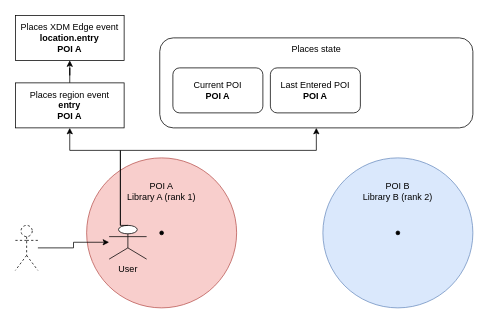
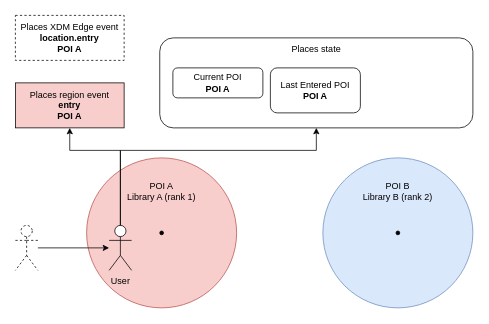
node "Places XDM Edge event location.entry POI A": style solid -> dashed
edge "Places region event entry POI A" -> "Places XDM Edge event location.entry POI A": removed
node "Current POI POI A": size 90x45 -> 90x30
node "Places region event entry POI A": fillcolor #ffffff -> #f8cecc
node "User": size 38x34 -> 23x45
